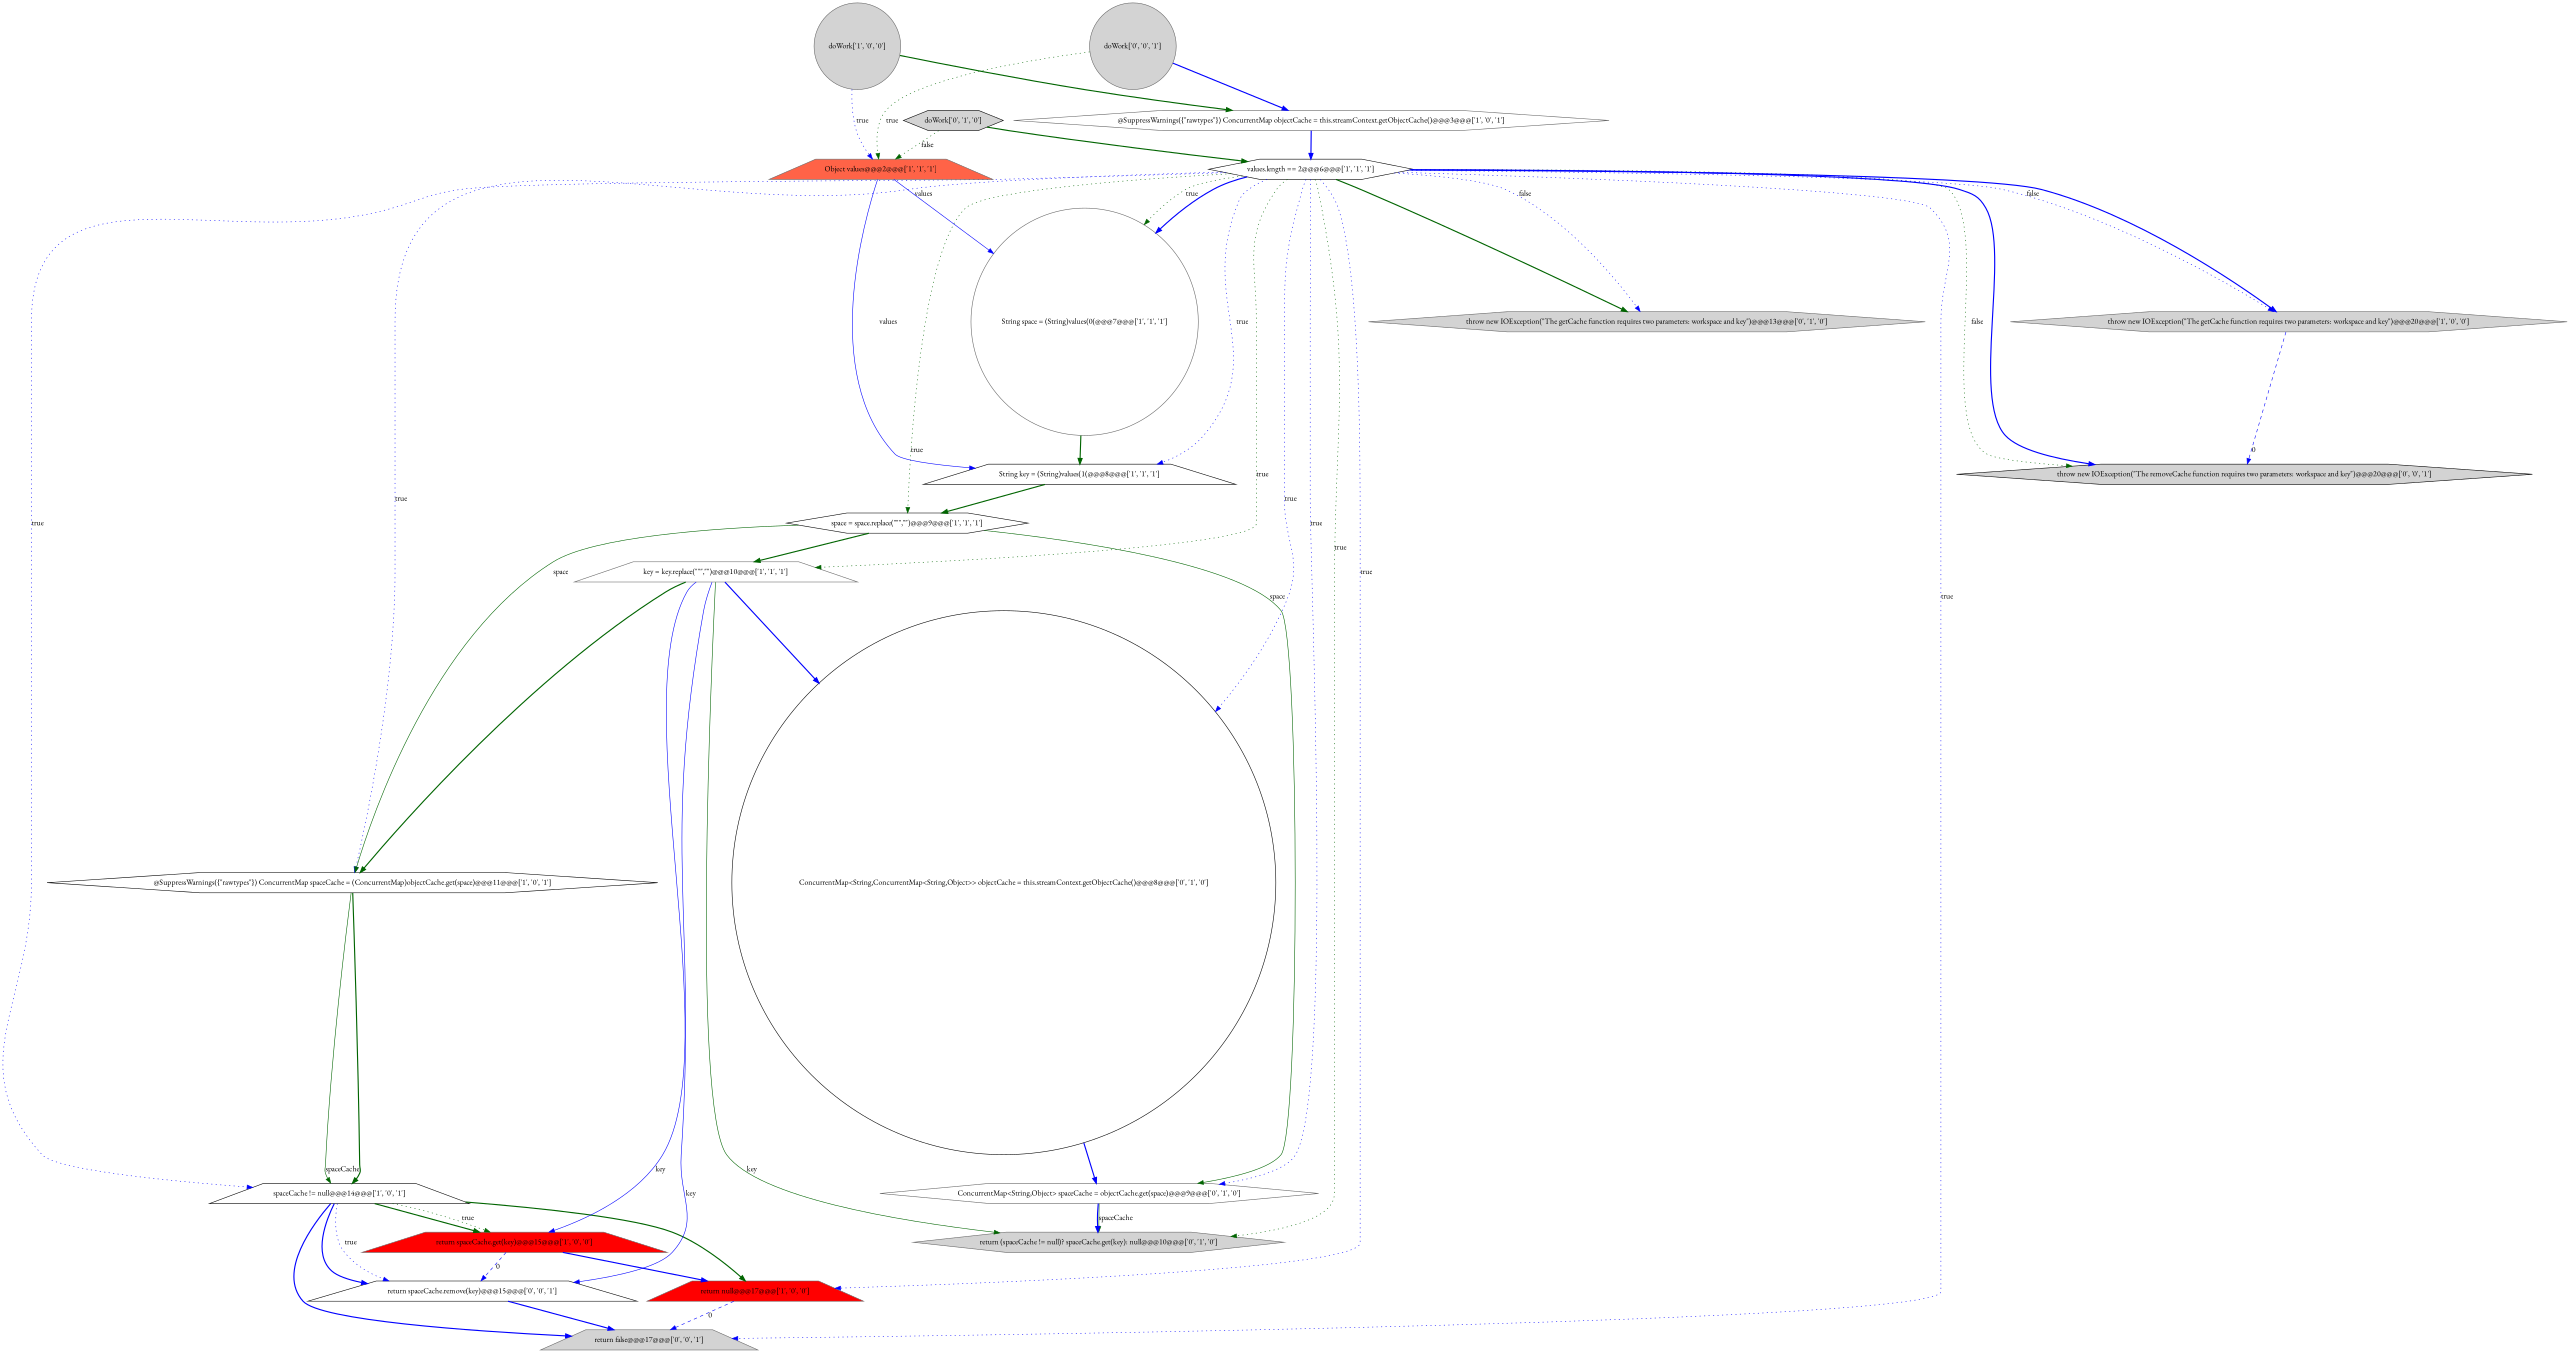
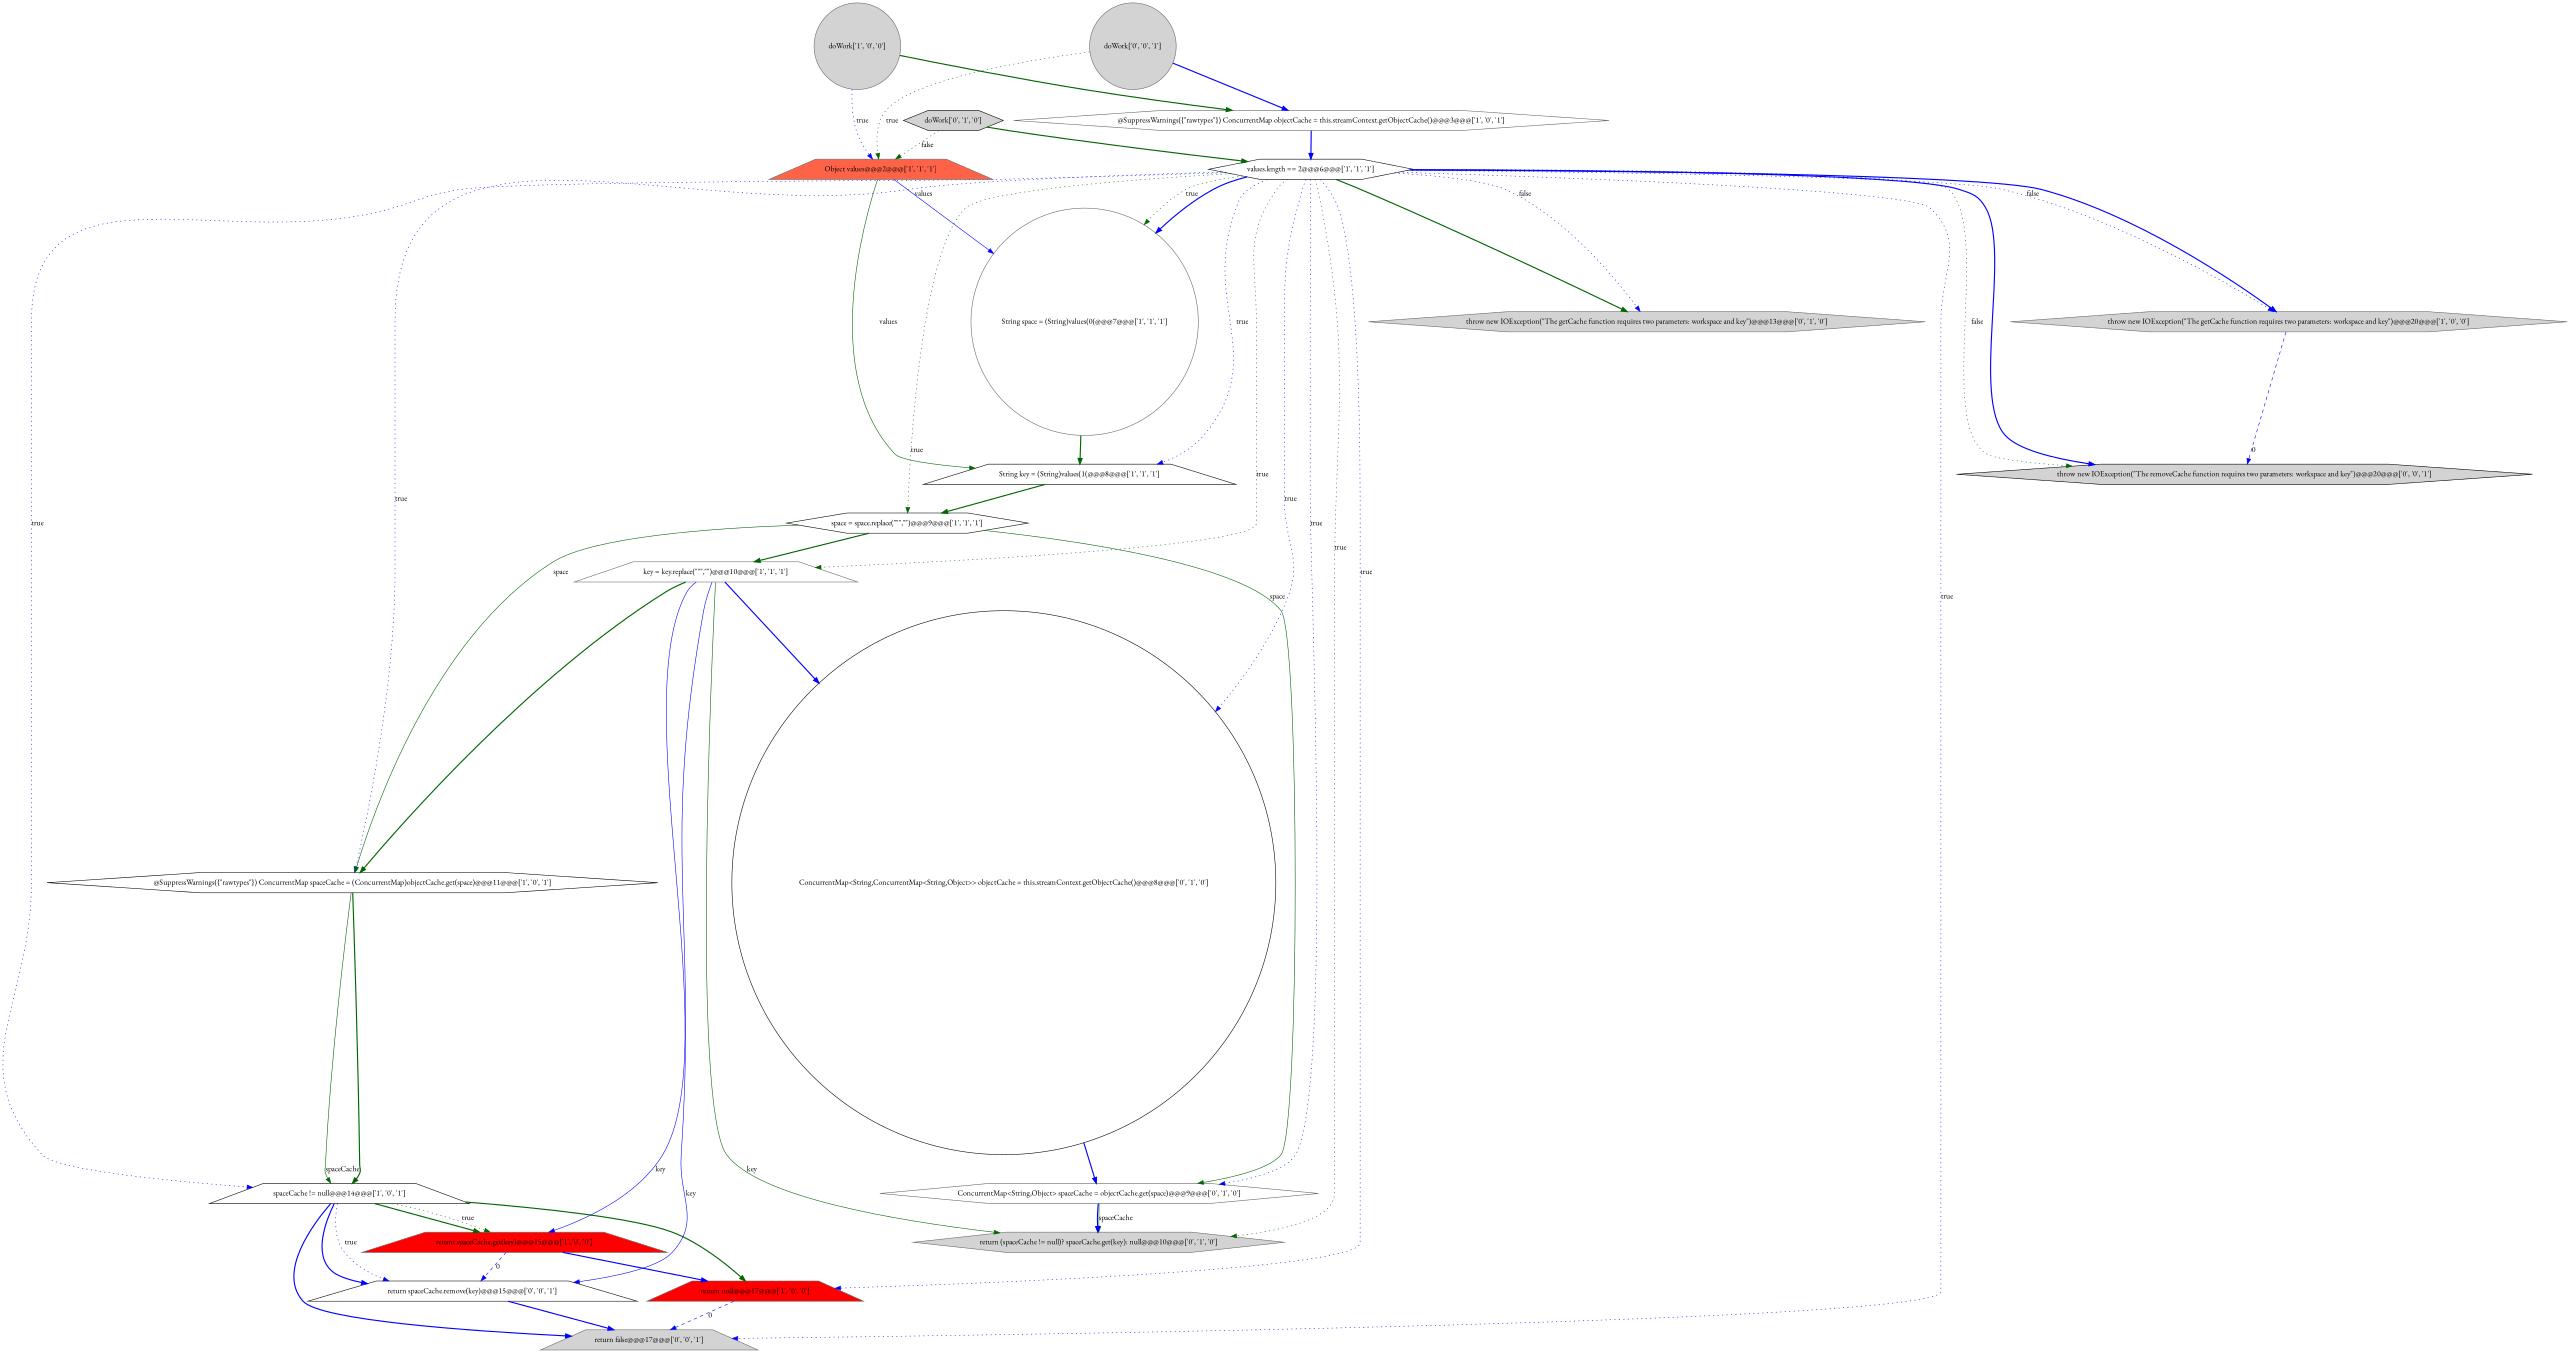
edge "Object values@@@2@@@['1', '1', '1']" -> "String key = (String)values(1(@@@8@@@['1', '1', '1']": color blue -> darkgreen
